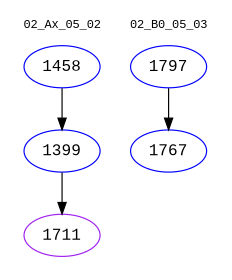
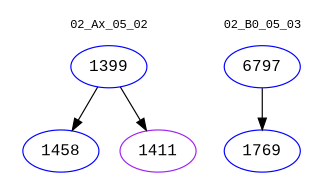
node "1797": label "1797" -> "6797"
edge "1458" -> "1399": reversed
node "1767": label "1767" -> "1769"
node "1711": label "1711" -> "1411"
